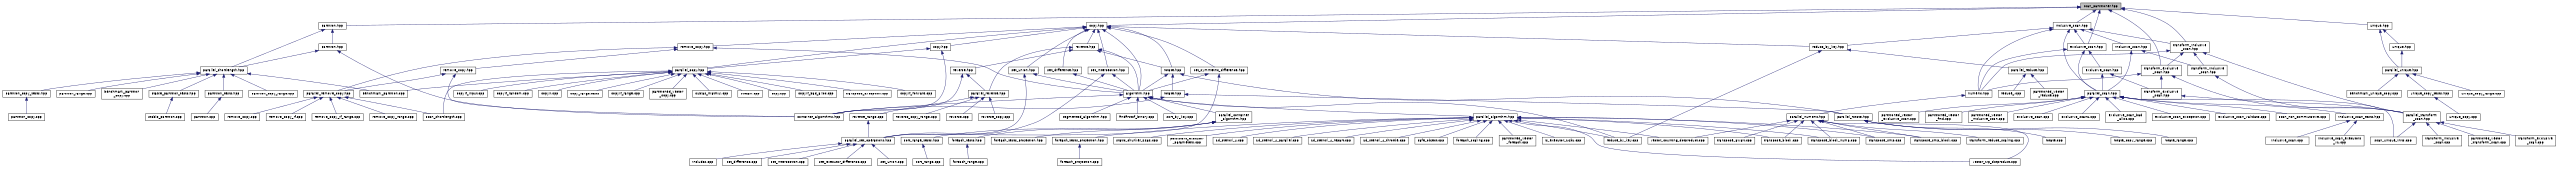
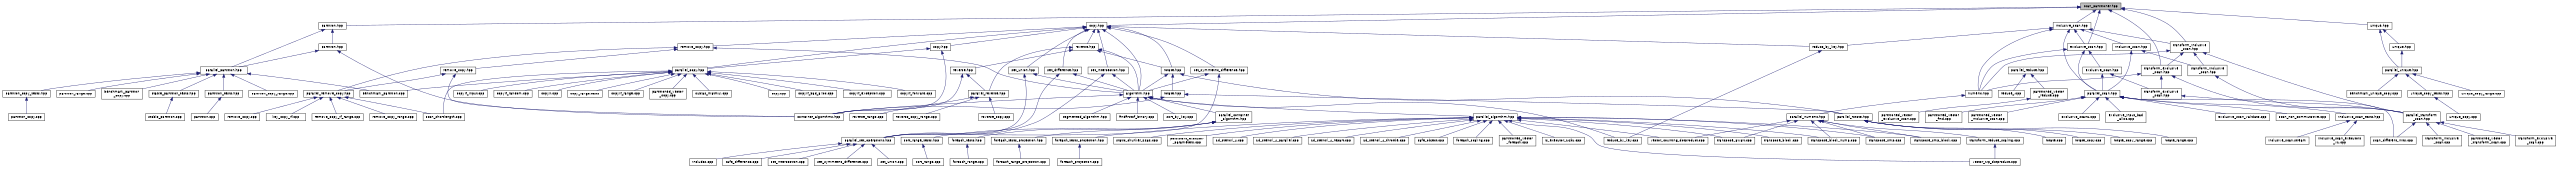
edge "parallel_reduce.hpp" -> "reduce_by_key.hpp": removed
node "parallel_shortlength.hpp": label "parallel_shortlength.hpp" -> "parallel_partition.hpp"
node "stream.cpp": removed
node "transpose_exception.cpp": label "transpose_exception.cpp" -> "copyif_exception.cpp"
edge "partitioned_vector _exclusive_scan.cpp" -> "parallel_scan.hpp": now "partitioned_vector _exclusive_scan.cpp" -> "partitioned_vector _reduce.cpp"
node "remove_copy_if.cpp": label "remove_copy_if.cpp" -> "key_copy_if.cpp"
node "reverse.cpp": removed
node "exclusive_scan.cpp": removed
node "exclusive_scan_bad _alloc.cpp": label "exclusive_scan_bad _alloc.cpp" -> "exclusive_input_bad _alloc.cpp"
node "exclusive_scan_exception.cpp": removed
edge "vector_zip_dotproduct.cpp" -> "parallel_numeric.hpp": now "vector_zip_dotproduct.cpp" -> "transform_reduce_scaling.cpp"
edge "reduce_by_key.cpp" -> "parallel_algorithm.hpp": now "transpose_await.cpp" -> "parallel_algorithm.hpp"
edge "transpose_block.cpp" -> "parallel_numeric.hpp": removed
edge "parallel_set_operations.hpp" -> "reverse_range.cpp": now "parallel_set_operations.hpp" -> "set_difference.hpp"
node "rotate_copy.cpp": added
node "inclusive_scan.cpp": label "inclusive_scan.cpp" -> "inclusive_scan.stream"
node "scan_unique_inits.cpp": label "scan_unique_inits.cpp" -> "scan_different_inits.cpp"
node "set_difference.cpp": label "set_difference.cpp" -> "safe_difference.cpp"
node "set_executor_difference.cpp": label "set_executor_difference.cpp" -> "set_symmetric_difference.cpp"
node "foreach_range_projection.cpp": added
